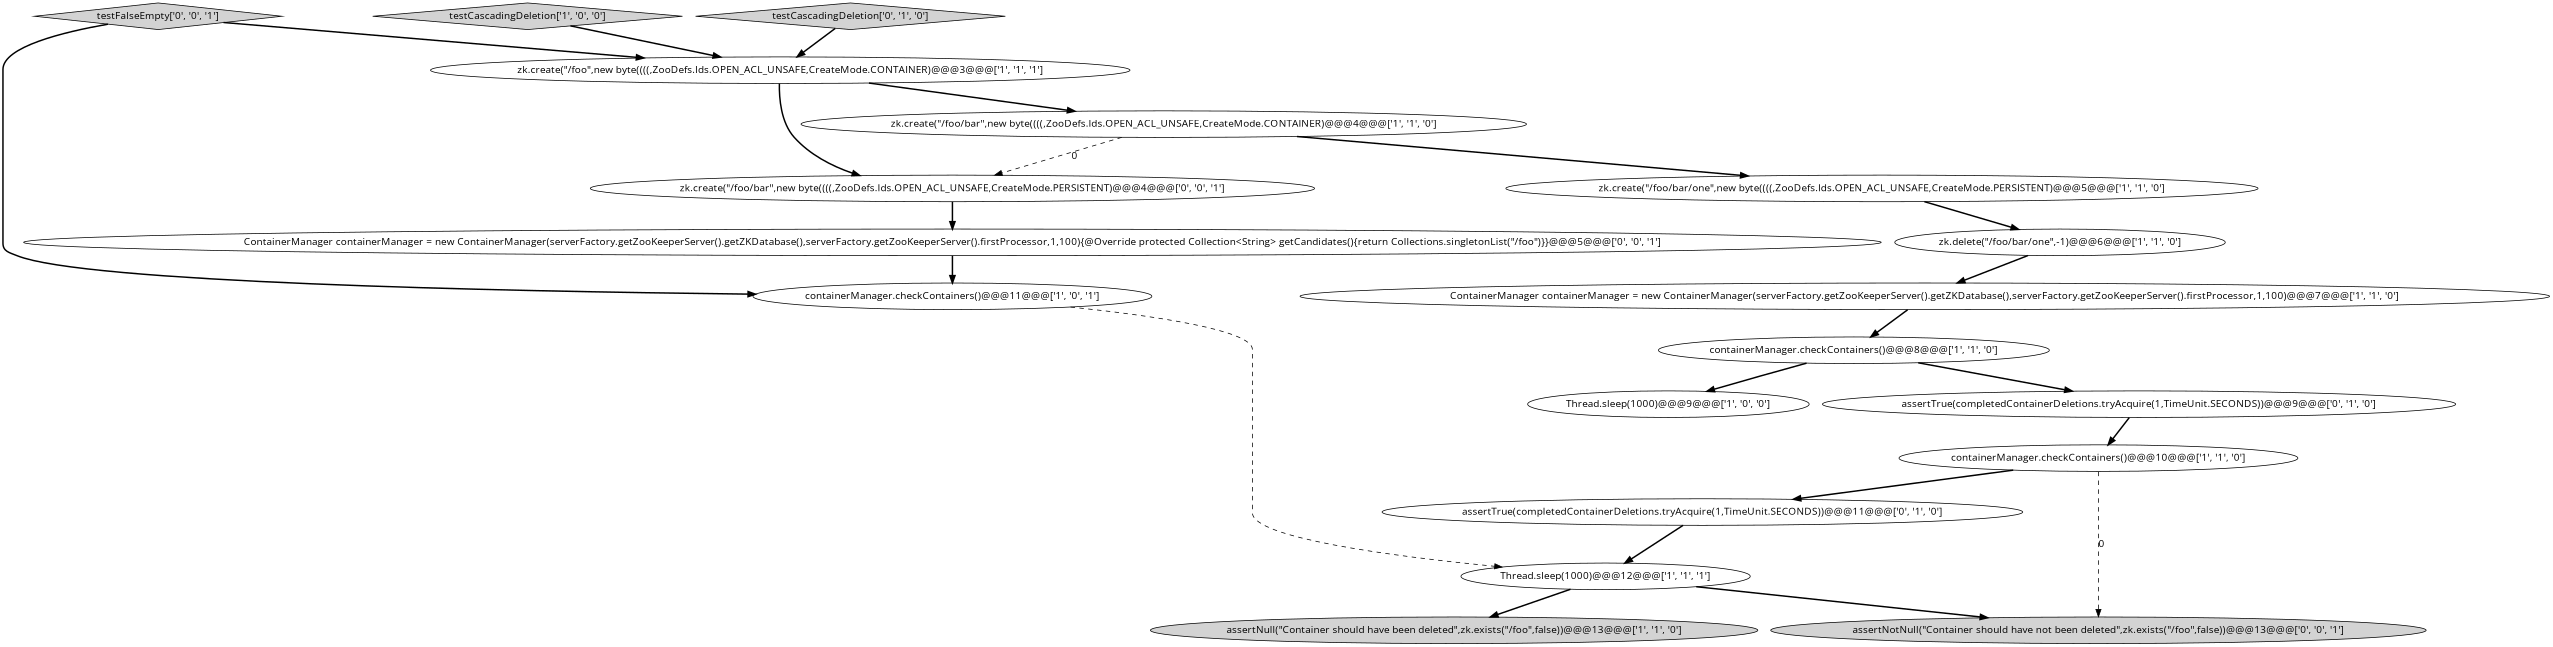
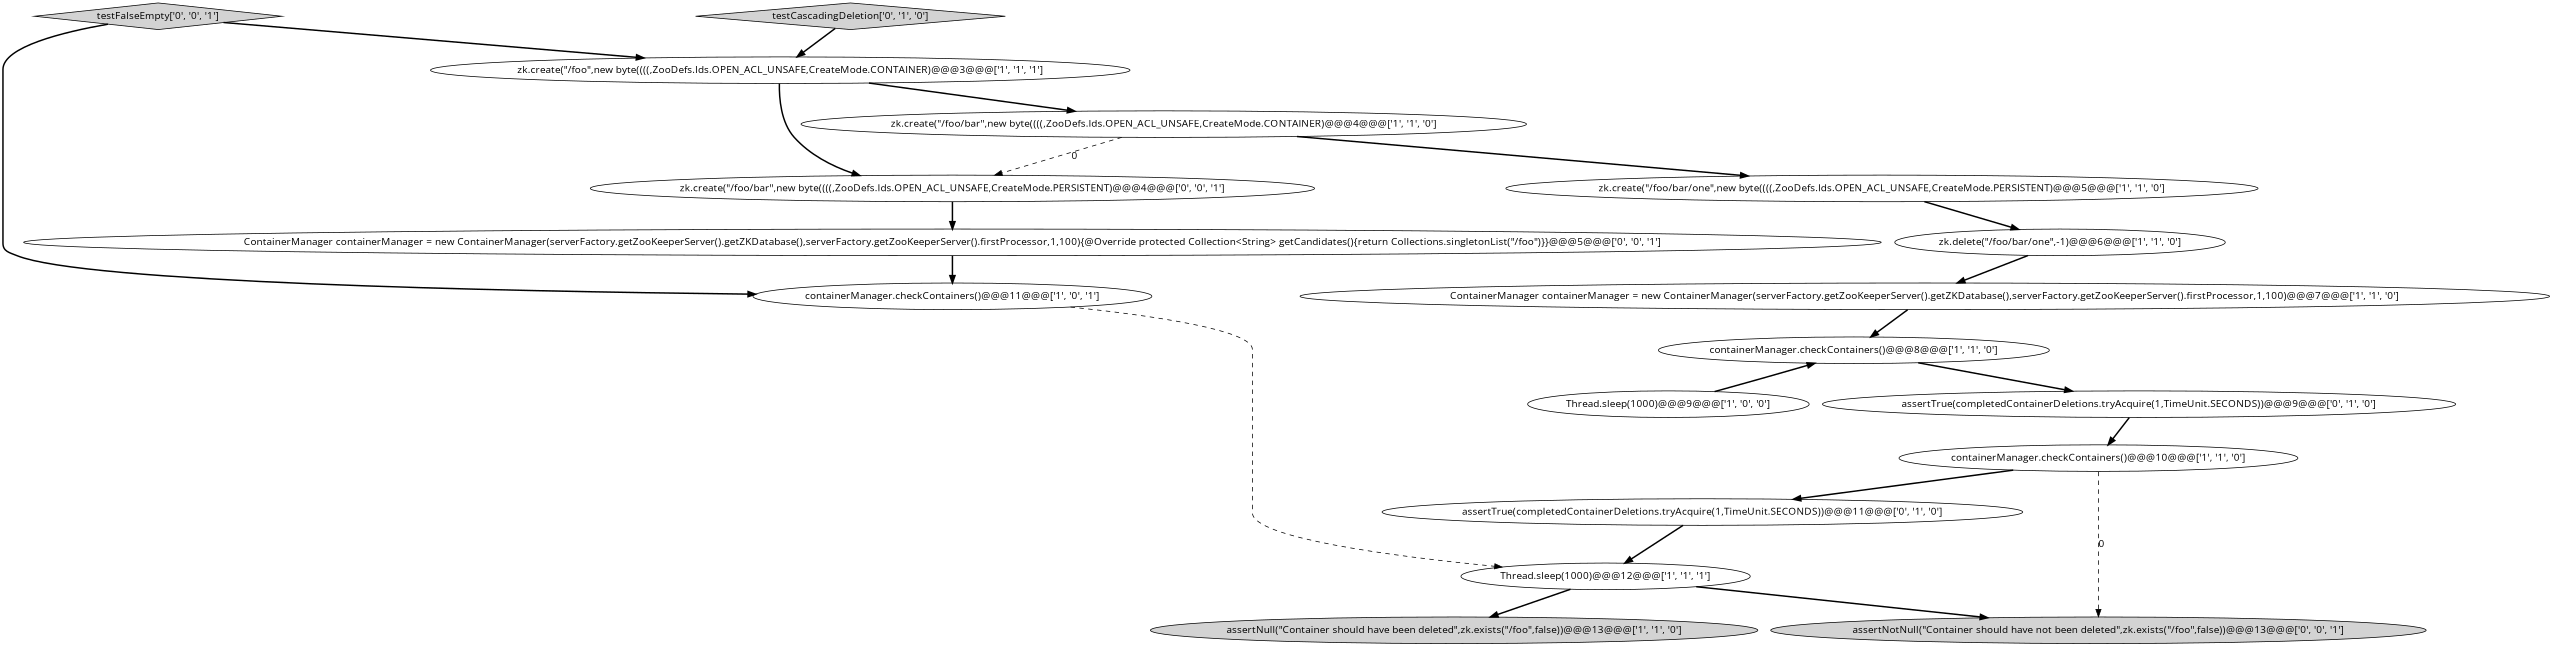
node "testCascadingDeletion['1', '0', '0']": removed
edge "containerManager.checkContainers()@@@8@@@['1', '1', '0']" -> "Thread.sleep(1000)@@@9@@@['1', '0', '0']": reversed
